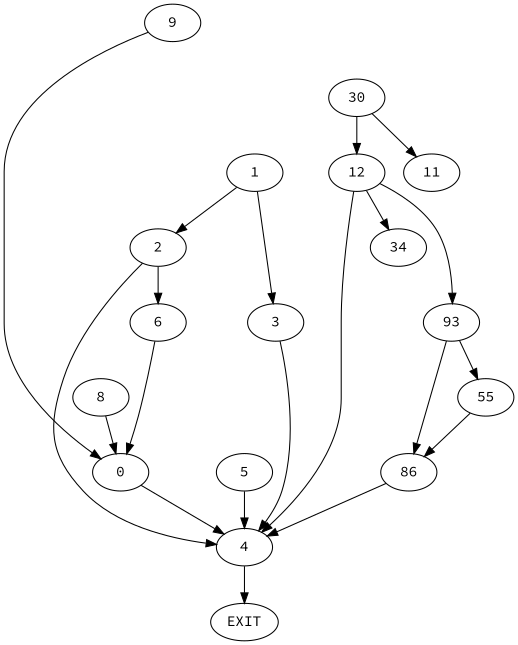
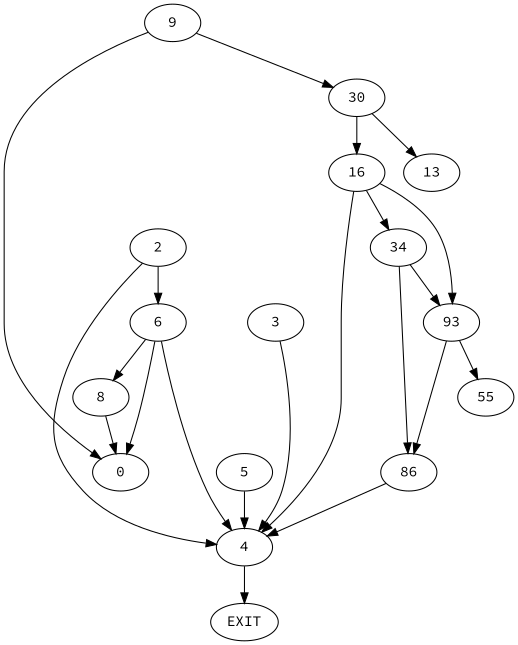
edge "9" -> "30": added
node "1": removed
node "12": label "12" -> "16"
node "11": label "11" -> "13"
edge "34" -> "93": added
edge "6" -> "8": added
edge "55" -> "86": now "34" -> "86"
edge "0" -> "4": now "6" -> "4"
